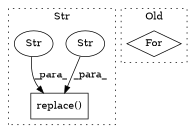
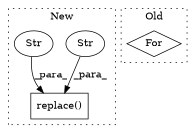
cluster "Str": label "Str" -> "New"
